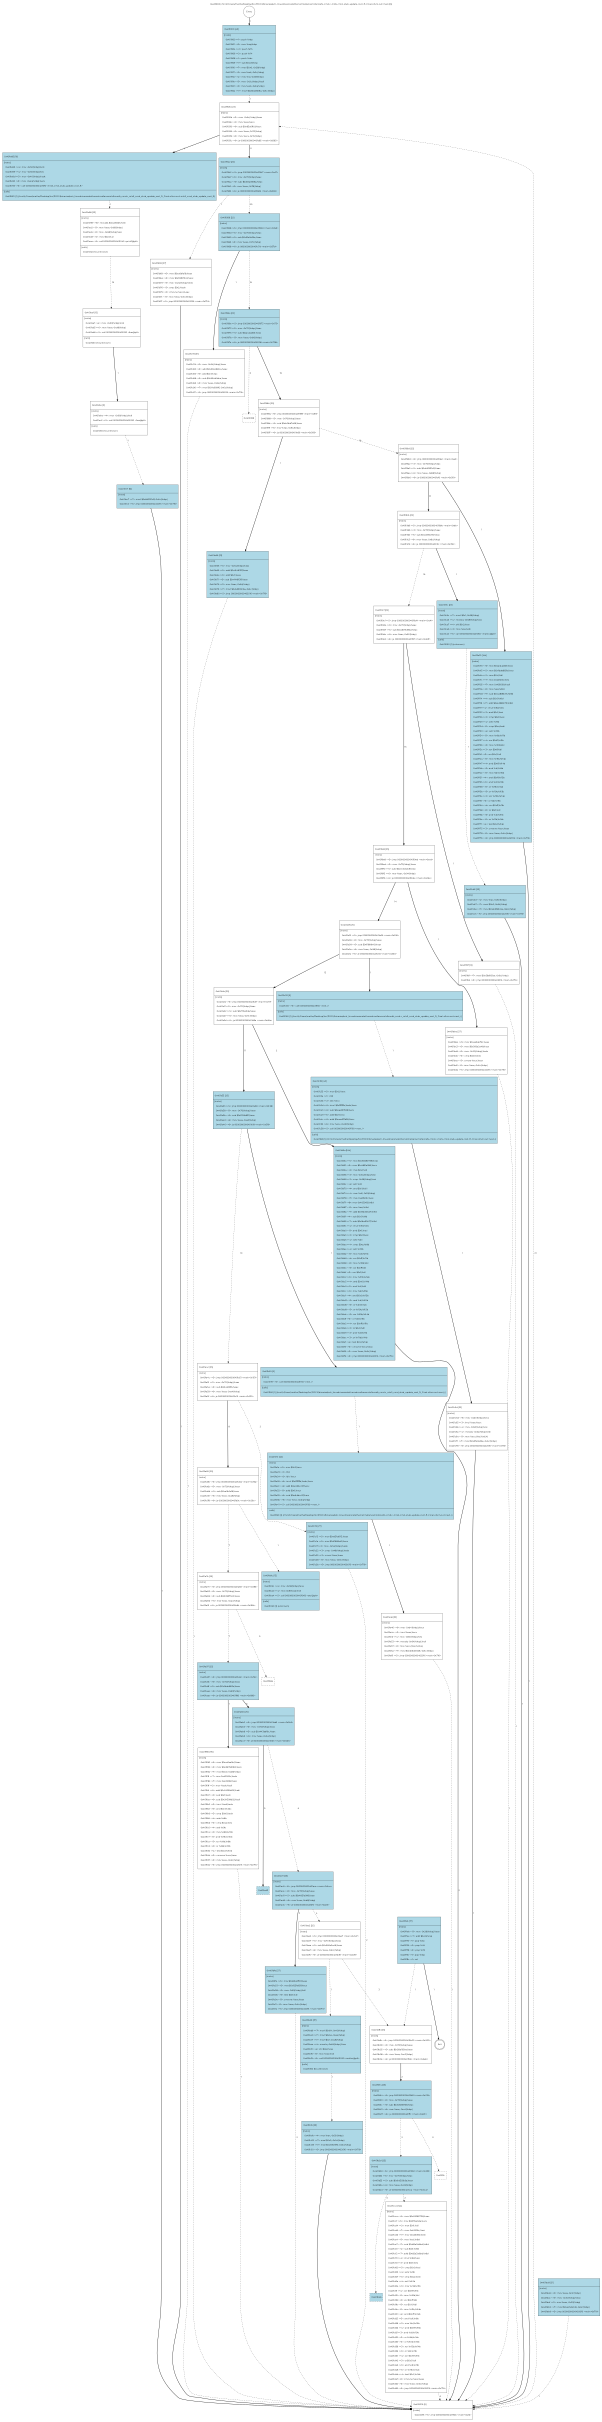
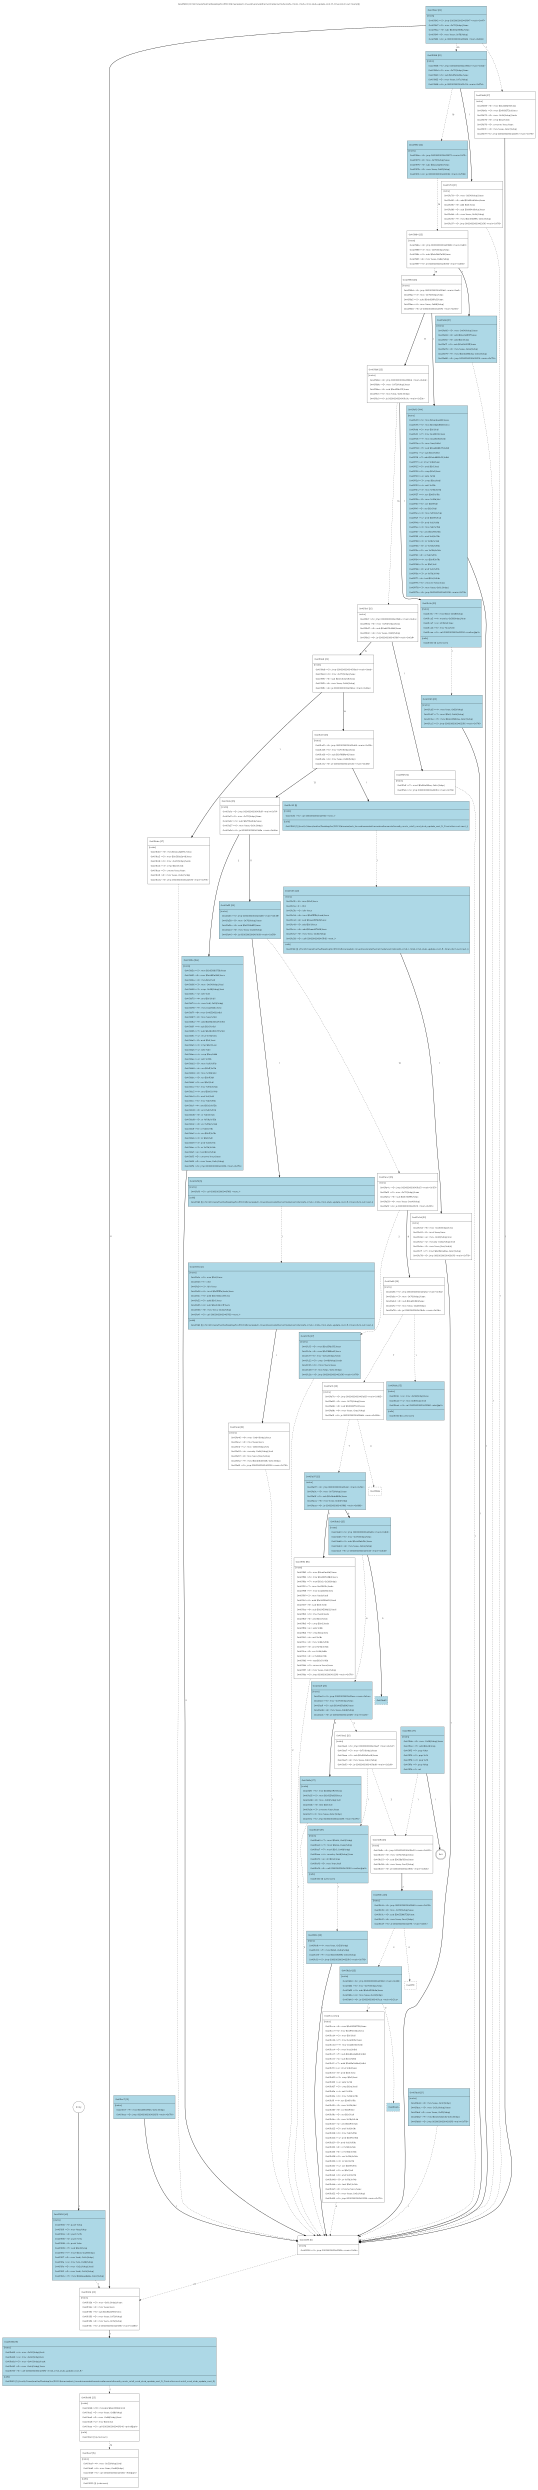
edge "0x40192b [23]" -> "0x401942 [22]": reversed
edge "0x40196e [22]" -> "0x401984 [25]": style bold -> dashed
node "0x401ebe [9]": removed
node "0x402008": removed
